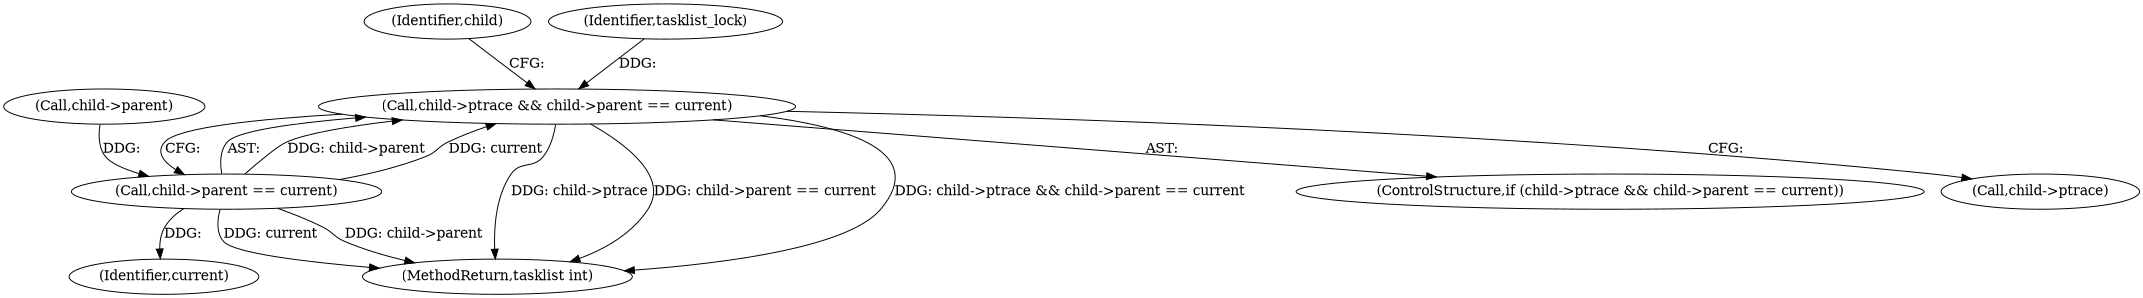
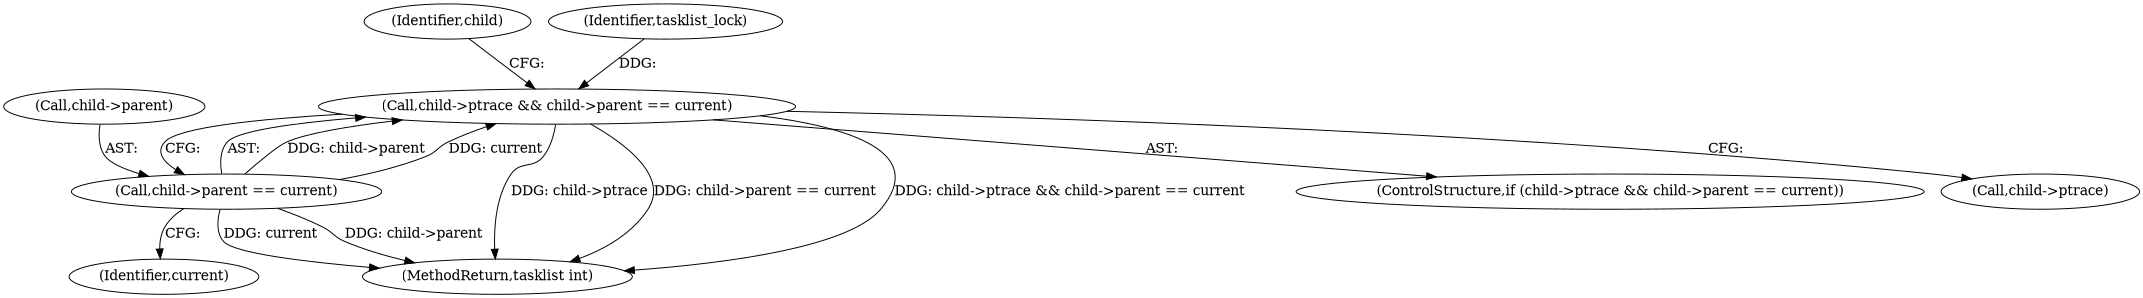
edge "(Call,child->parent)" -> "(Call,child->parent == current)": label "DDG: " -> "AST: "
edge "(Call,child->parent == current)" -> "(Identifier,current)": label "DDG: " -> "CFG: "
